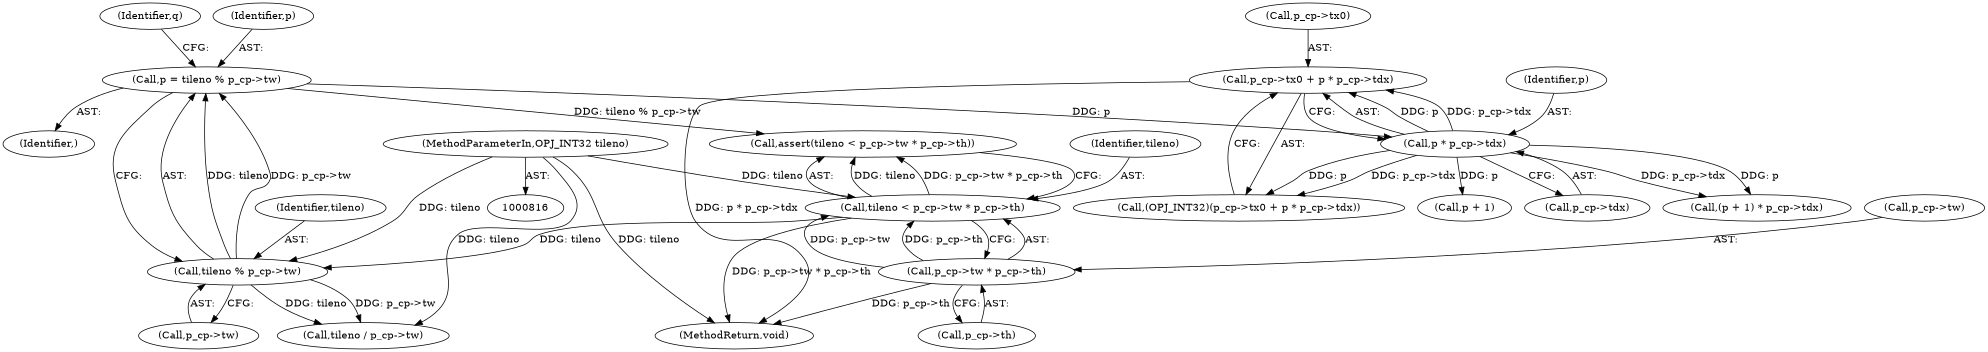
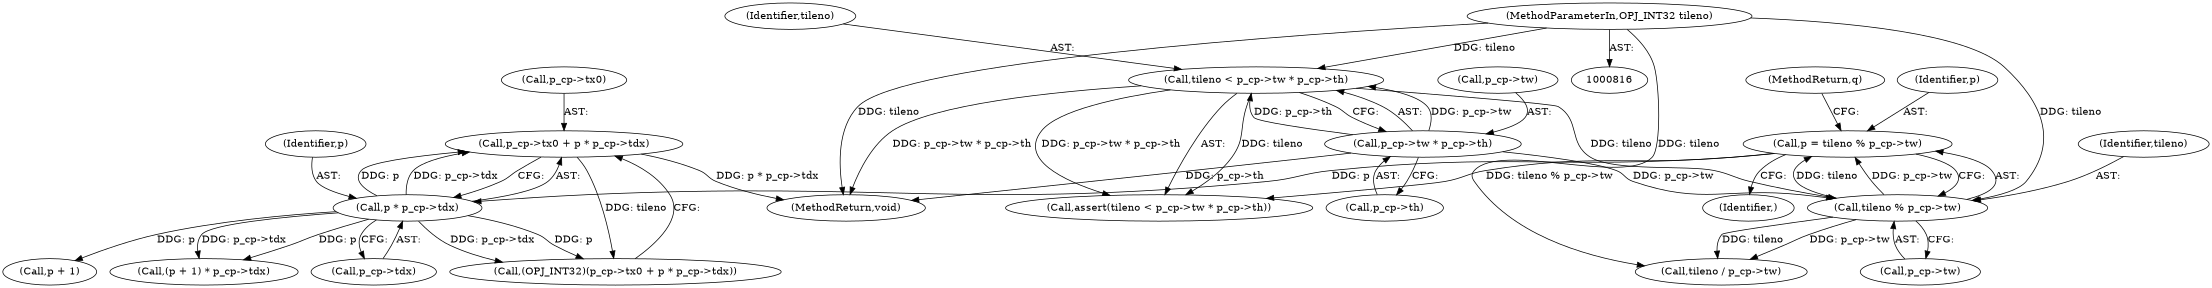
node "(Identifier,q)": label "(Identifier,q)" -> "(MethodReturn,q)"
edge "(Call,p = tileno % p_cp->tw)" -> "(Identifier,)": label "AST: " -> "CFG: "
edge "(Call,p_cp->tx0 + p * p_cp->tdx)" -> "(Call,(OPJ_INT32)(p_cp->tx0 + p * p_cp->tdx))": label "AST: " -> "DDG: tileno"
edge "(Call,assert(tileno < p_cp->tw * p_cp->th))" -> "(Call,tileno < p_cp->tw * p_cp->th)": removed, label "CFG:"
edge "(Call,p_cp->tw * p_cp->th)" -> "(Call,tileno % p_cp->tw)": added, label "DDG: p_cp->tw"
